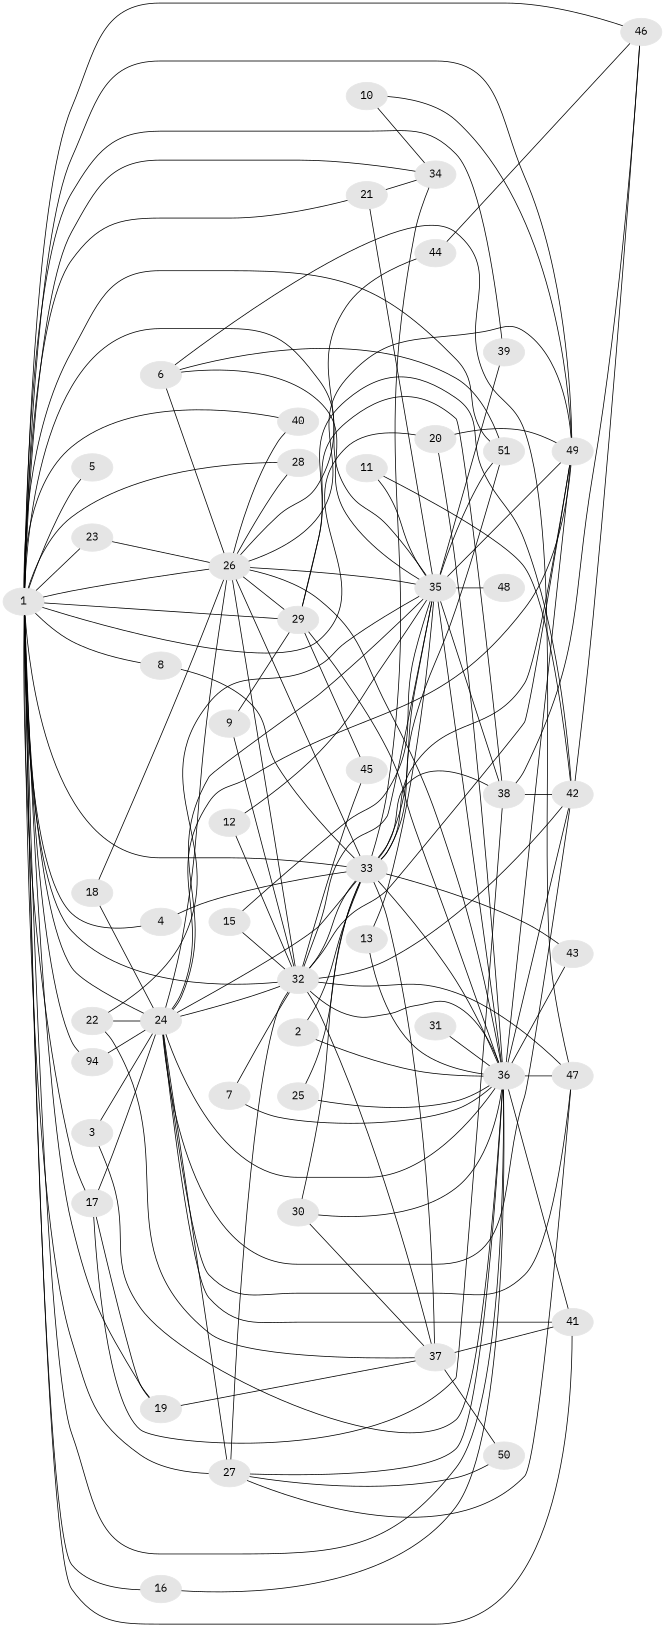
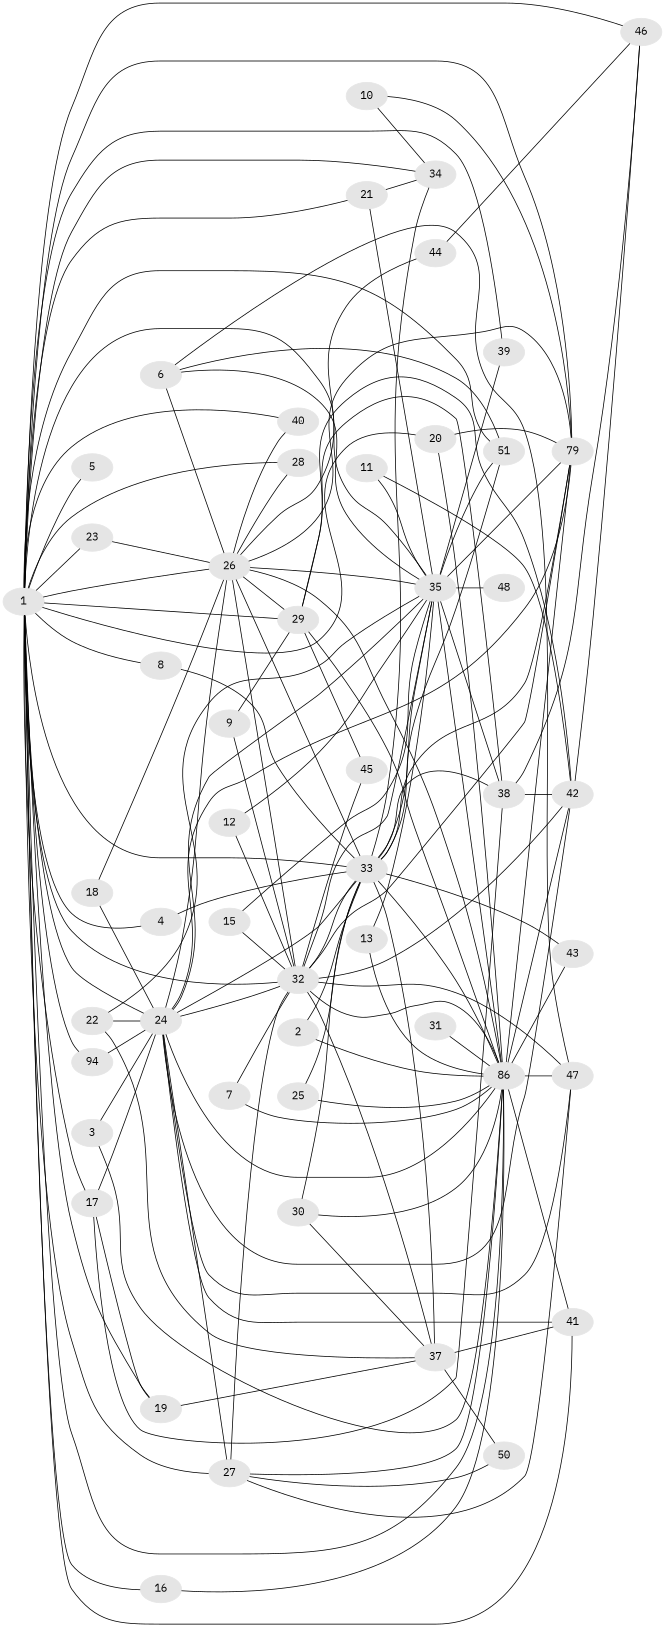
node "49": label "49" -> "79"
node "36": label "36" -> "86"
